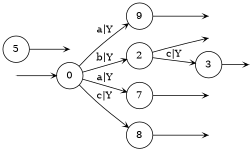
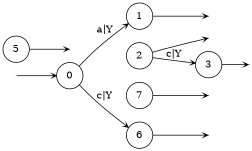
node "9": label "9" -> "1"
edge "0" -> "2": removed, label "b|Y"
edge "0" -> "7": removed, label "a|Y"
node "8": label "8" -> "6"
